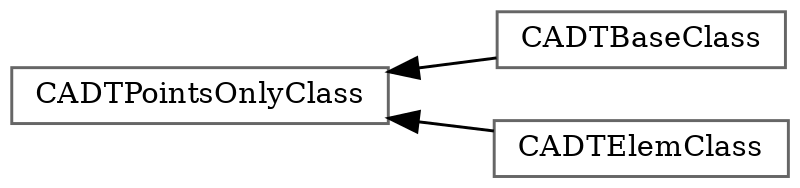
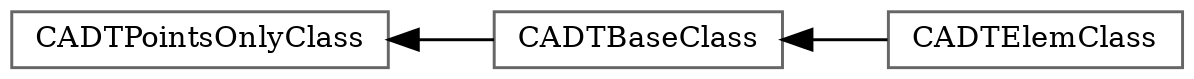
edge "CADTElemClass" -> "CADTPointsOnlyClass": now "CADTElemClass" -> "CADTBaseClass"
